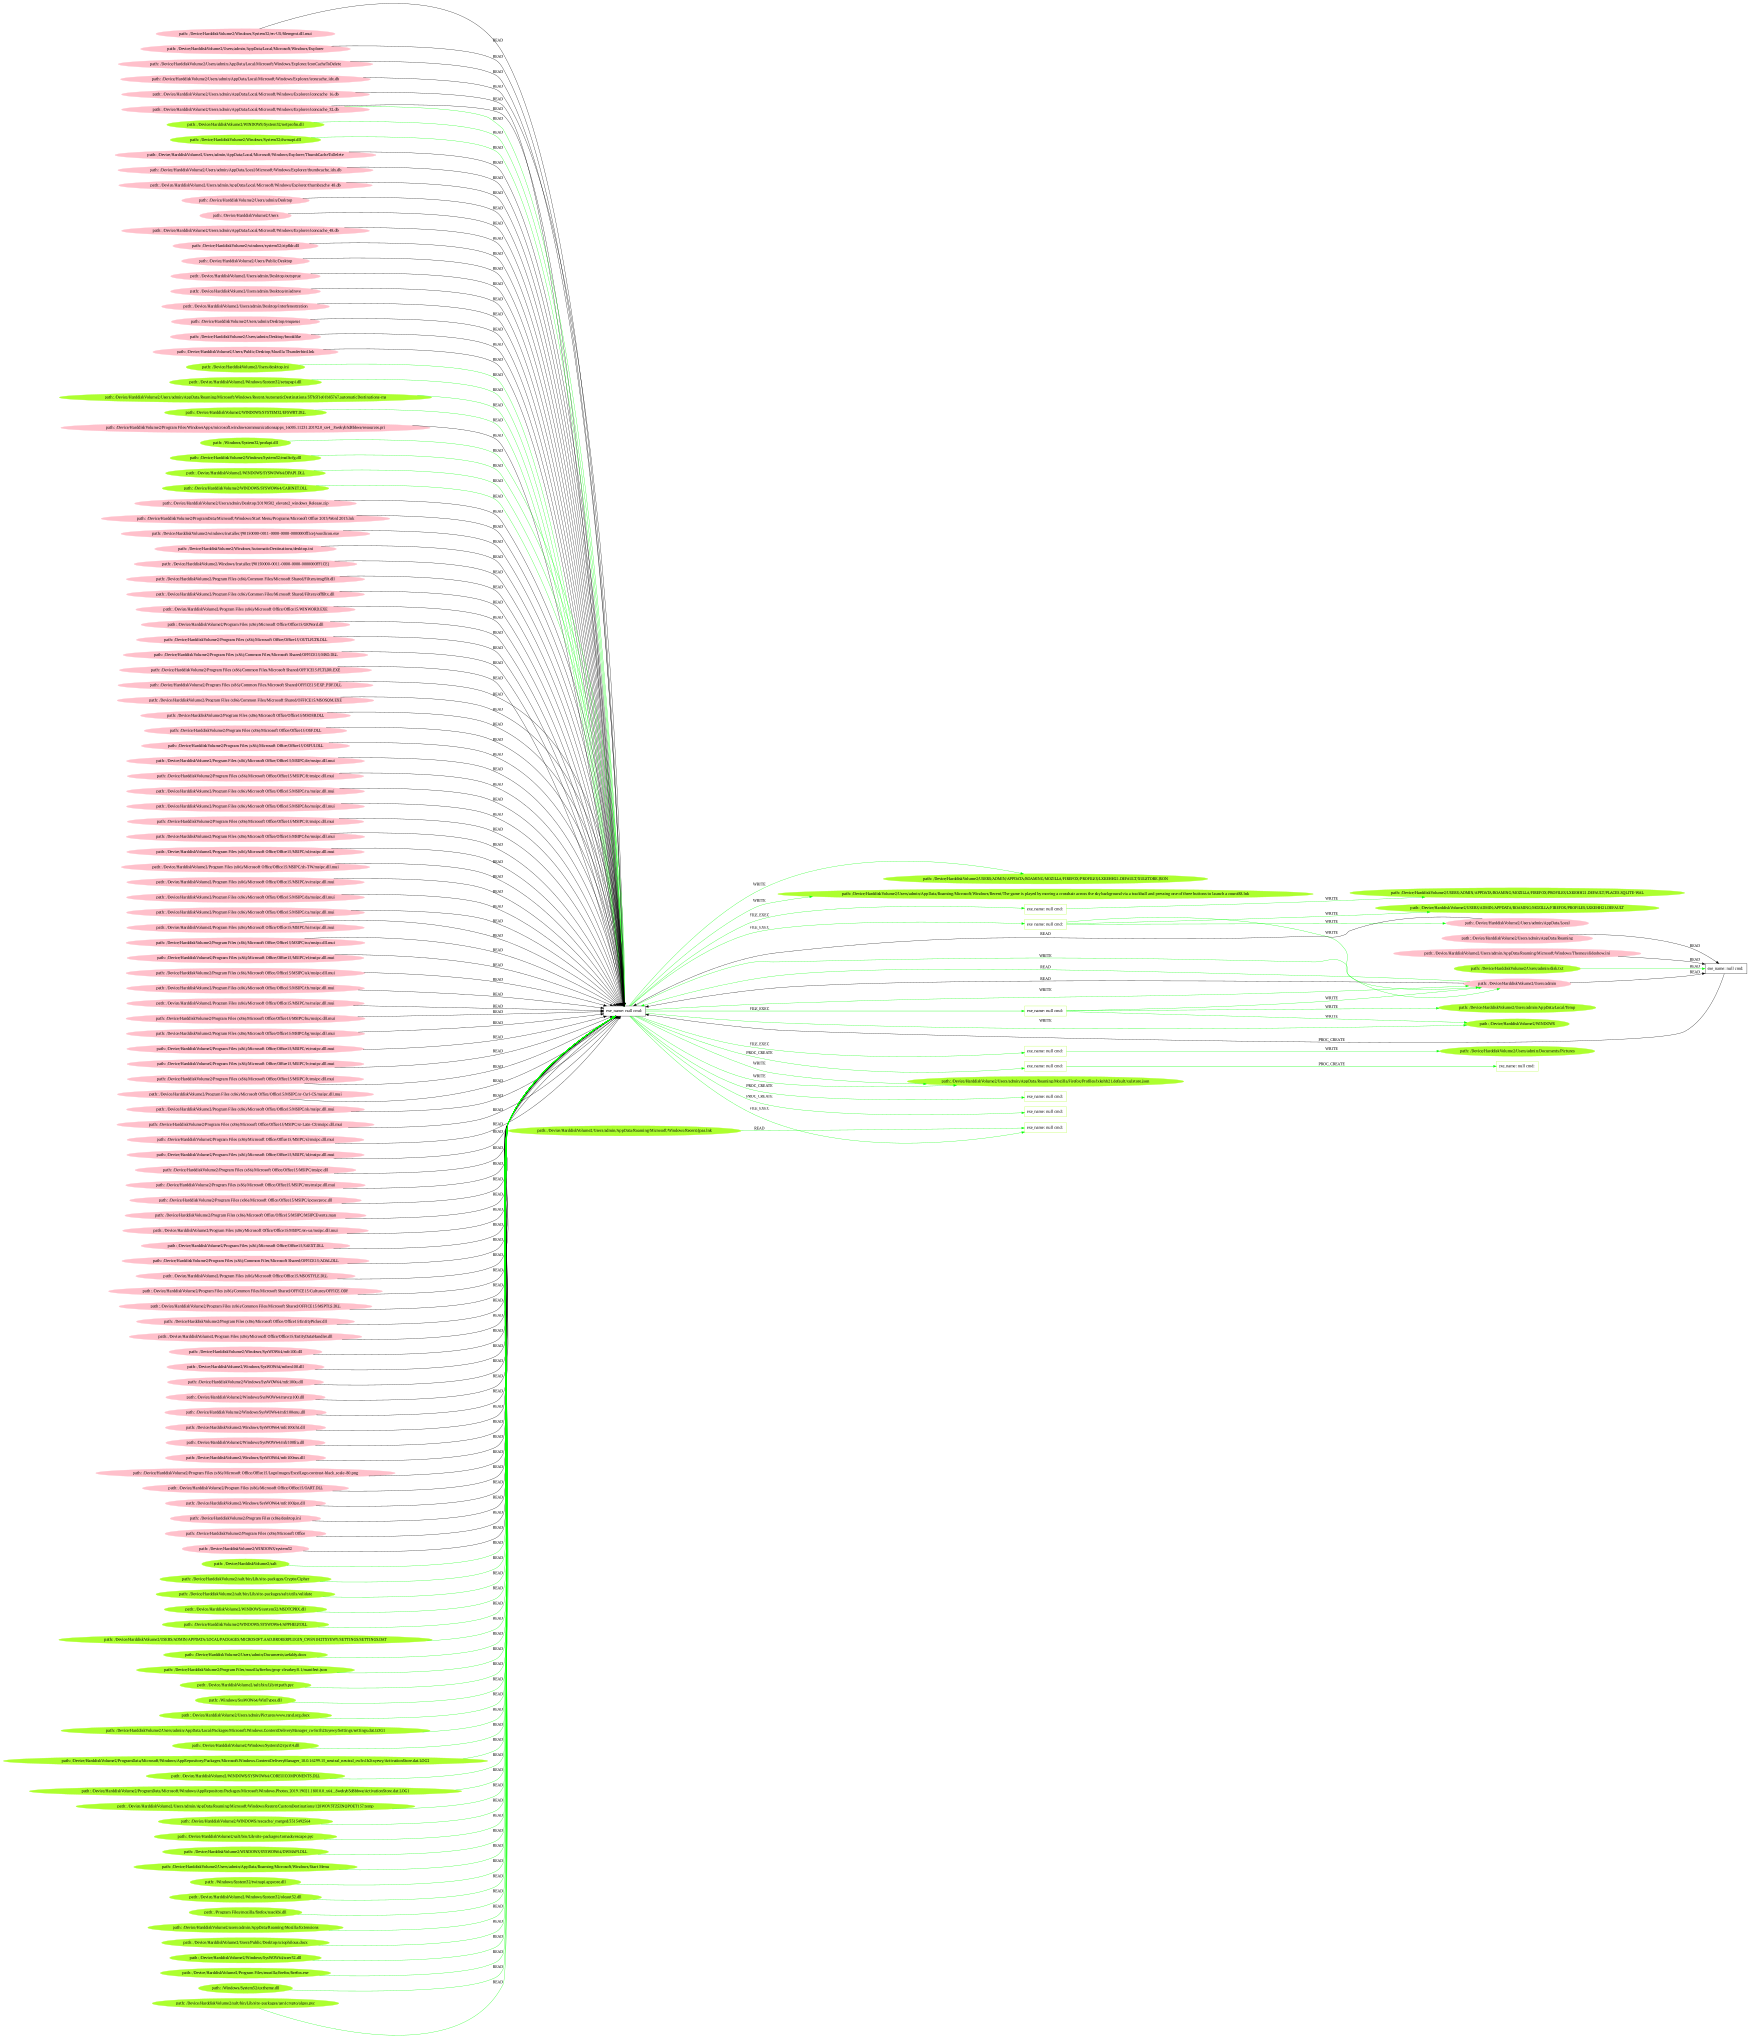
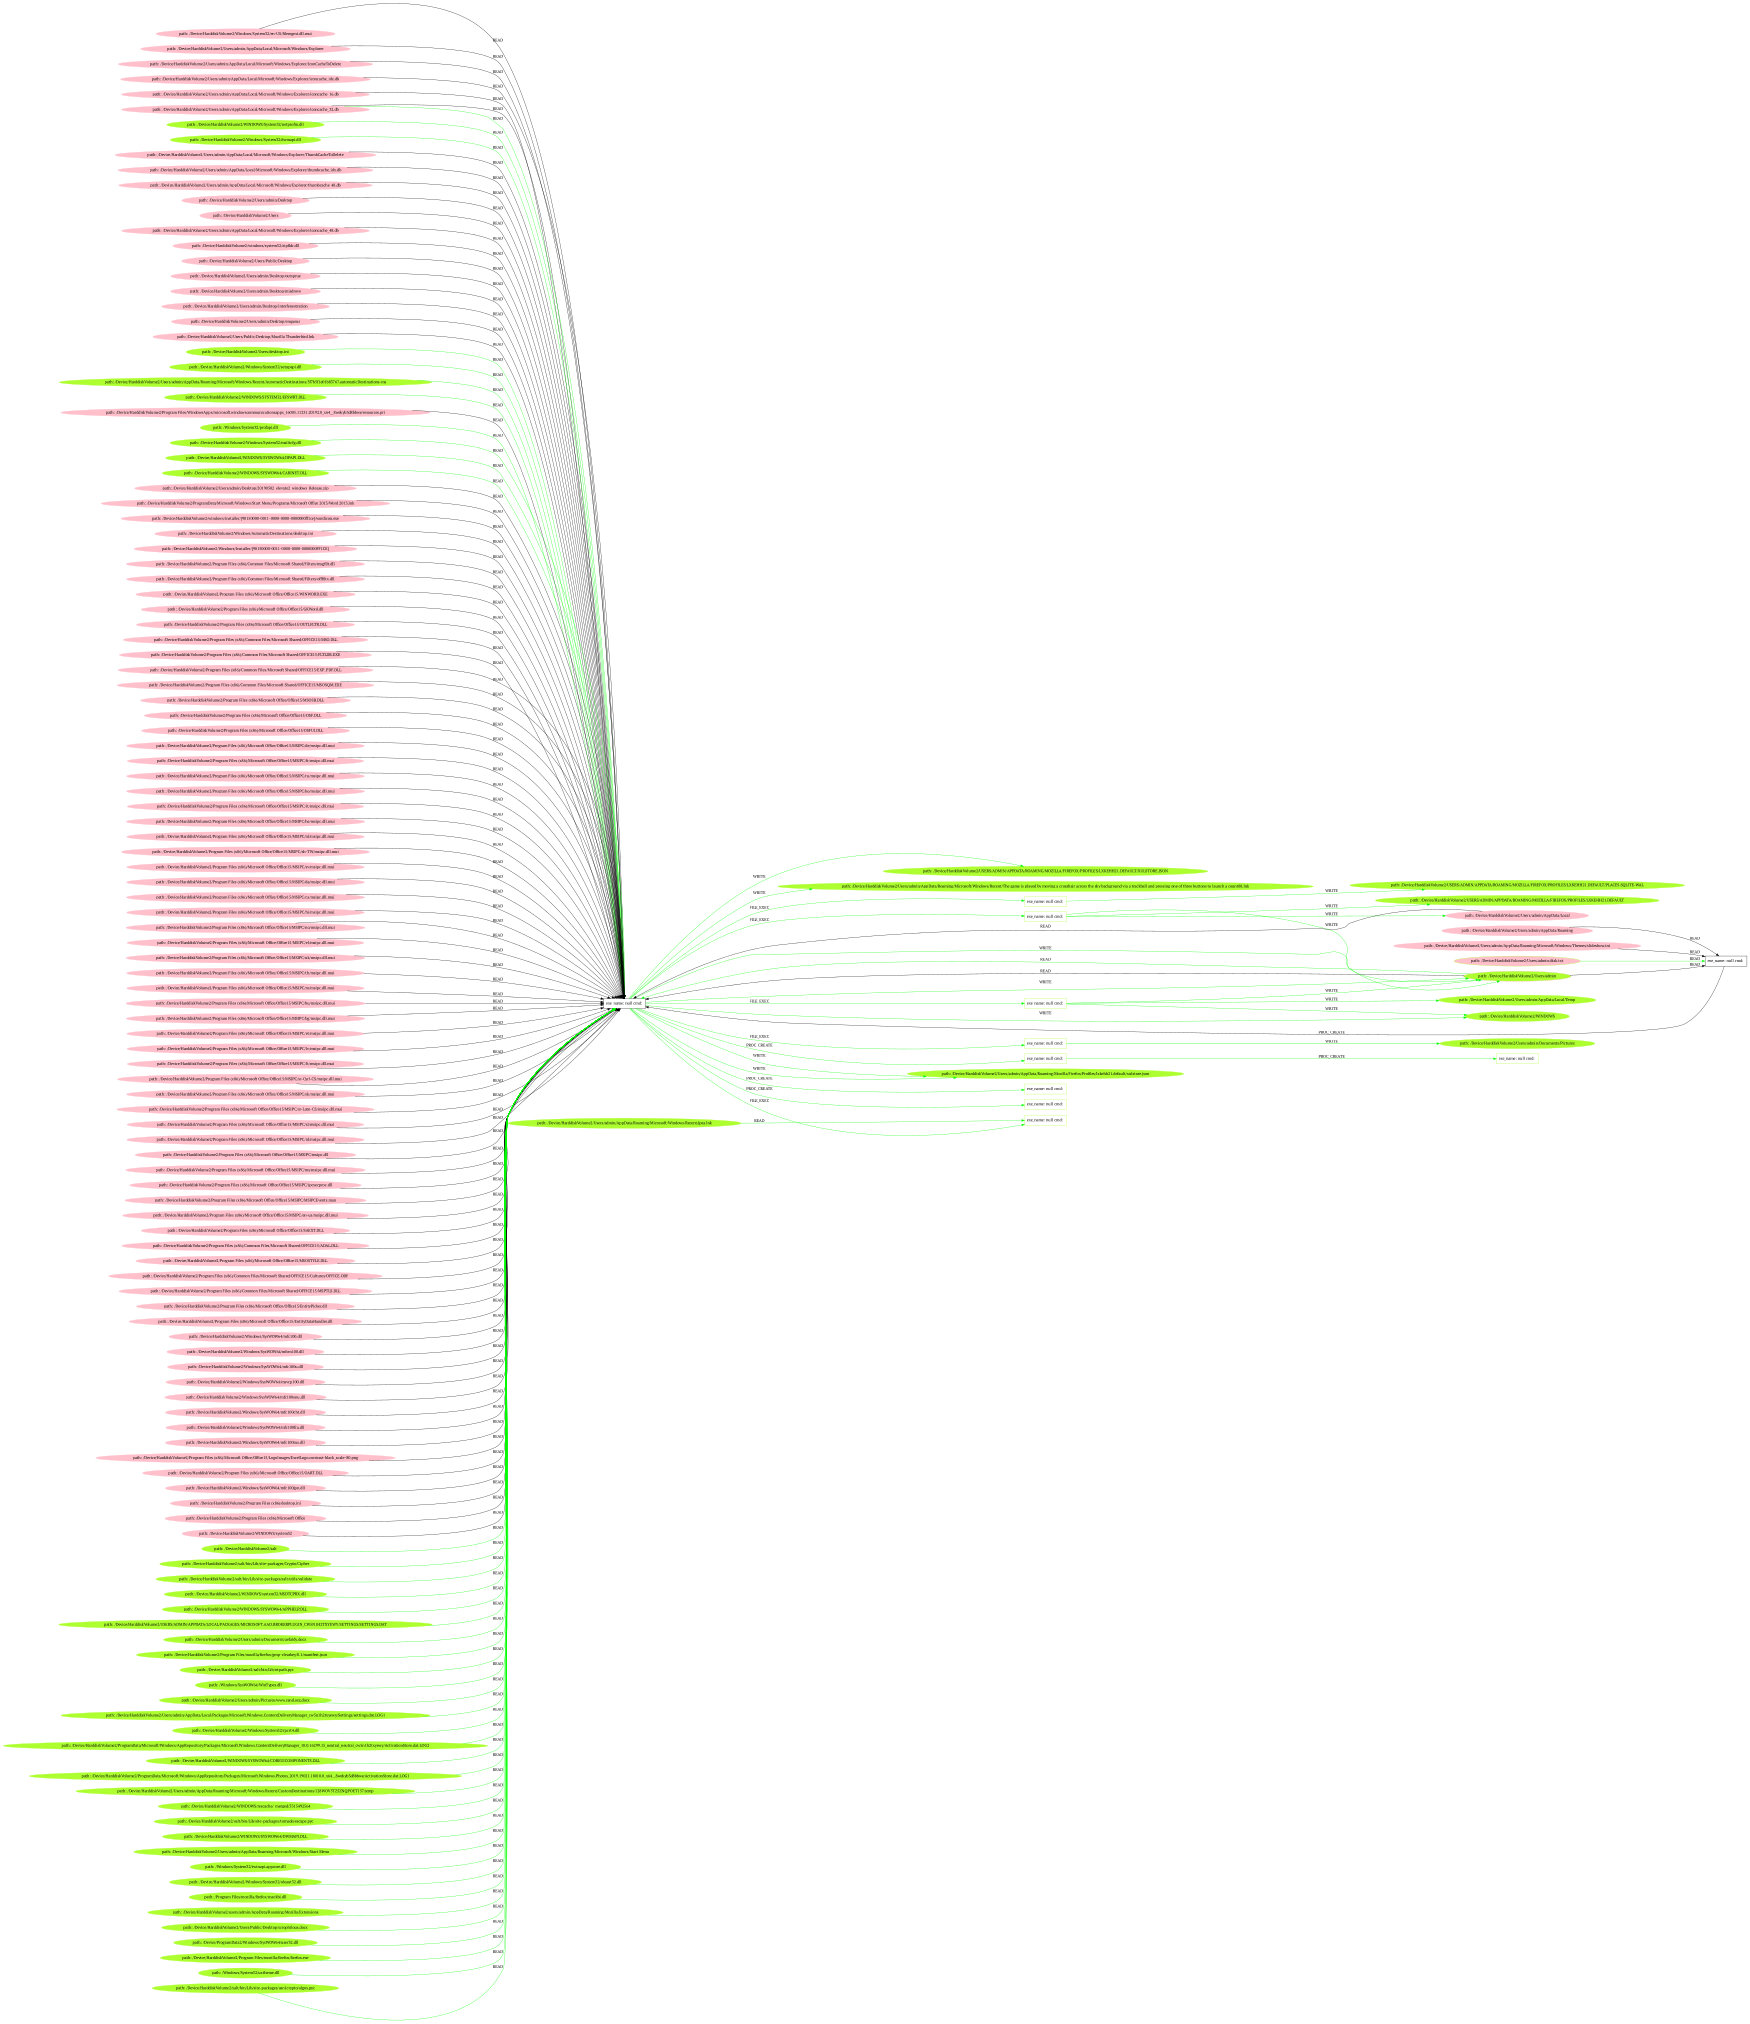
node "path: /Device/HarddiskVolume2/Users/admin/Desktop/brooklike": removed
node "path: /Device/HarddiskVolume2/Users/admin/disk.txt": fillcolor greenyellow -> pink
node "path: /Device/HarddiskVolume2/Users/admin": fillcolor pink -> greenyellow
node "path: /Device/HarddiskVolume2/Windows/SysWOW64/user32.dll": label "path: /Device/HarddiskVolume2/Windows/SysWOW64/user32.dll" -> "path: /Device/ProgramData2/Windows/SysWOW64/user32.dll"
